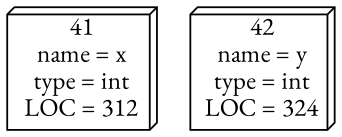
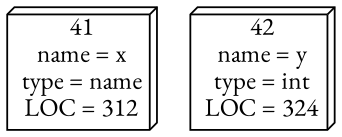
node "41 name = x type = int LOC = 312": label "41 name = x type = int LOC = 312" -> "41 name = x type = name LOC = 312"
